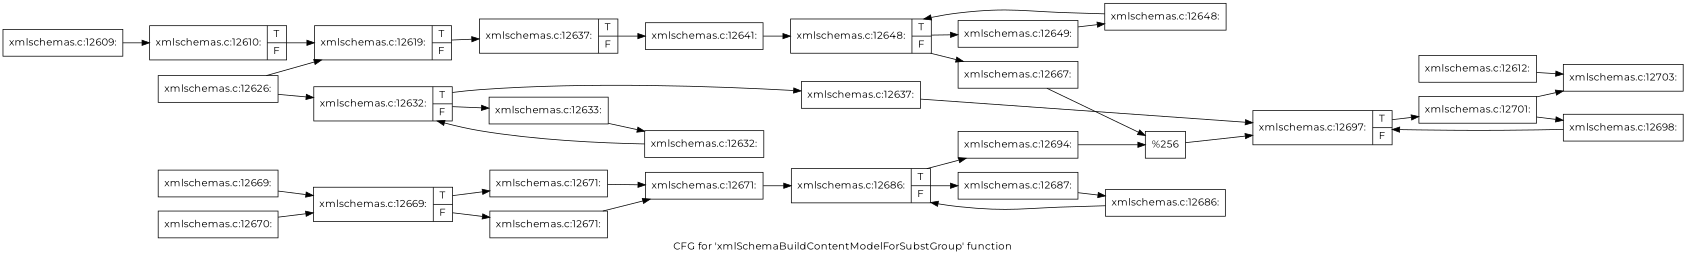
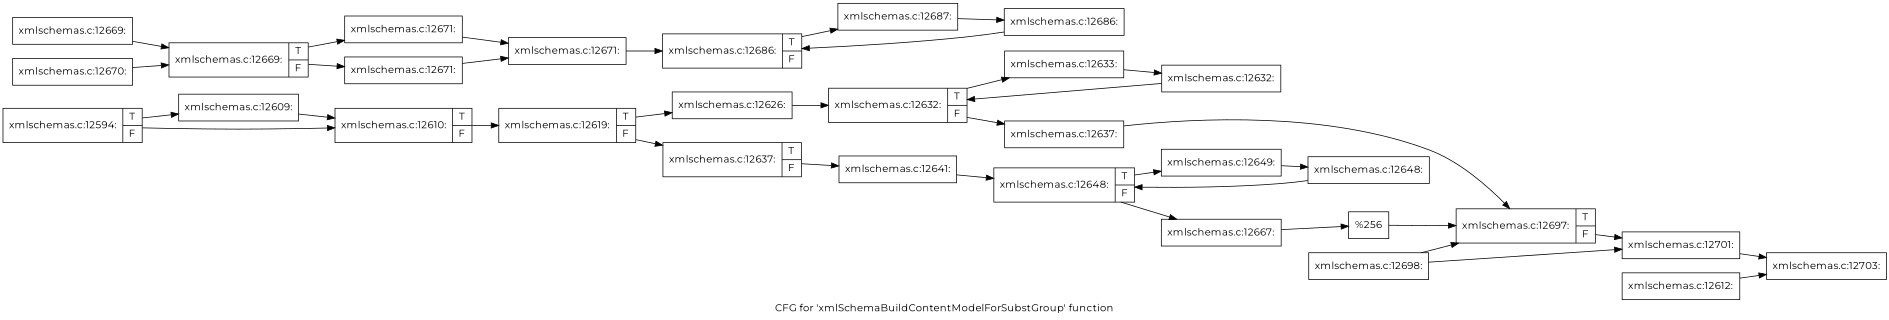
edge "xmlschemas.c:12626:" -> "xmlschemas.c:12619:": reversed
edge "xmlschemas.c:12701:" -> "xmlschemas.c:12698:": reversed
node "xmlschemas.c:12594:": added
node "xmlschemas.c:12694:": removed
